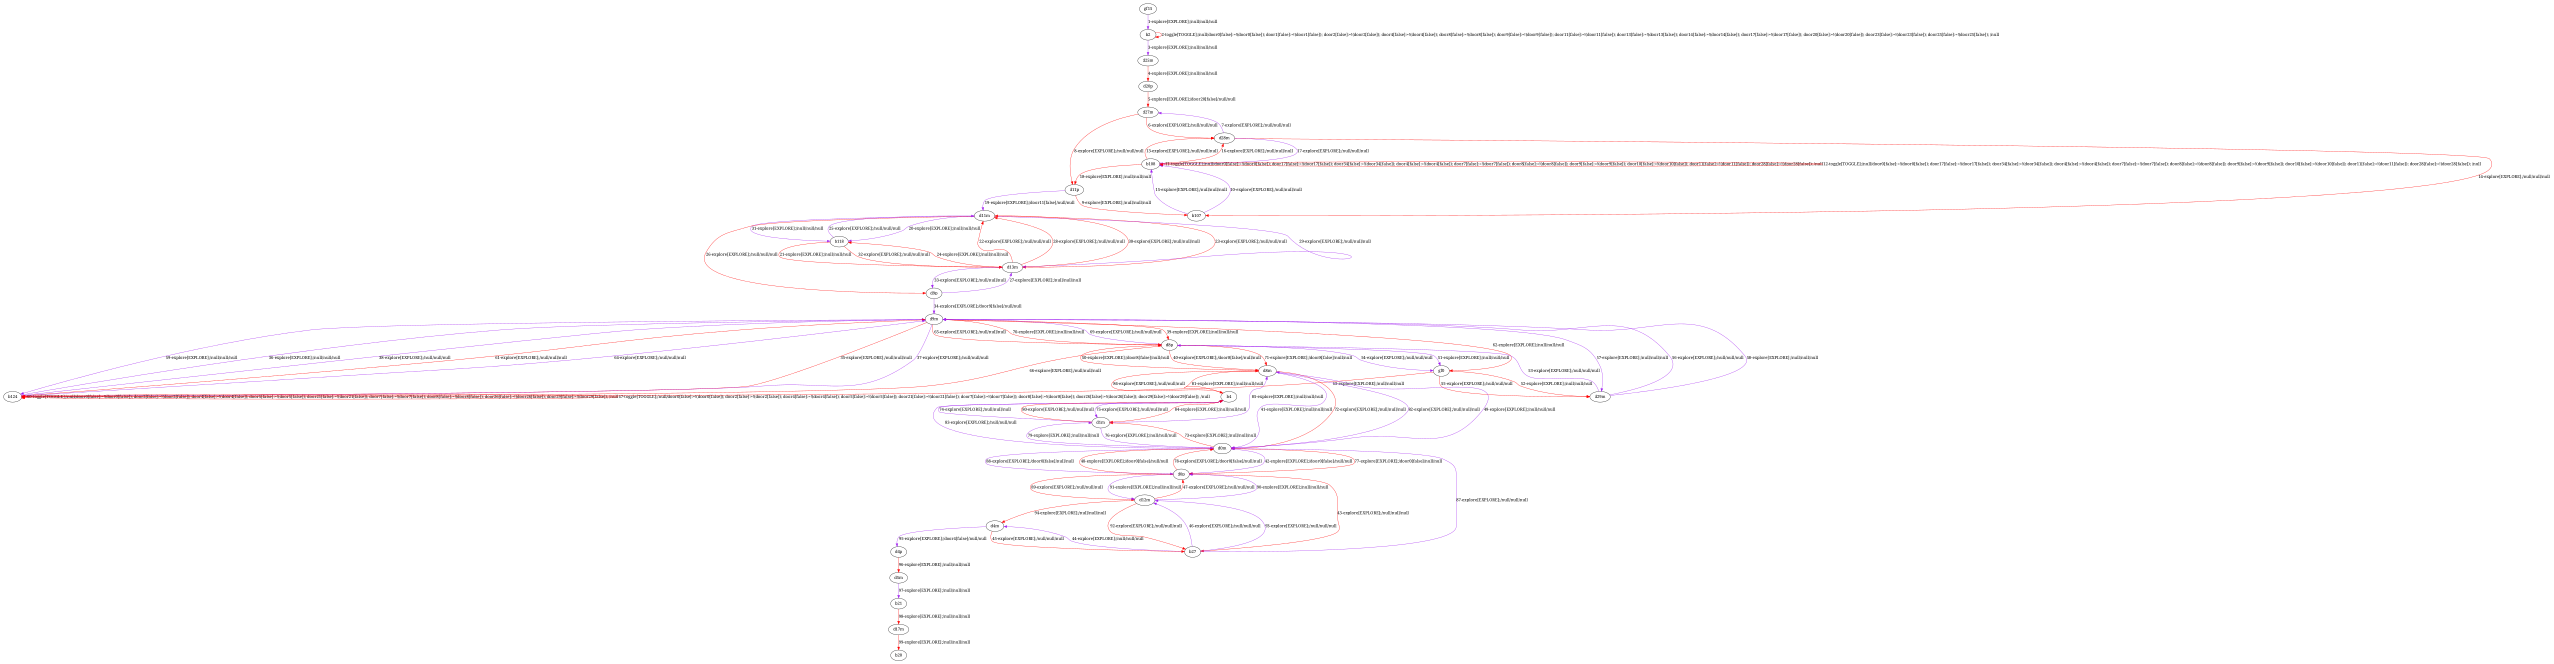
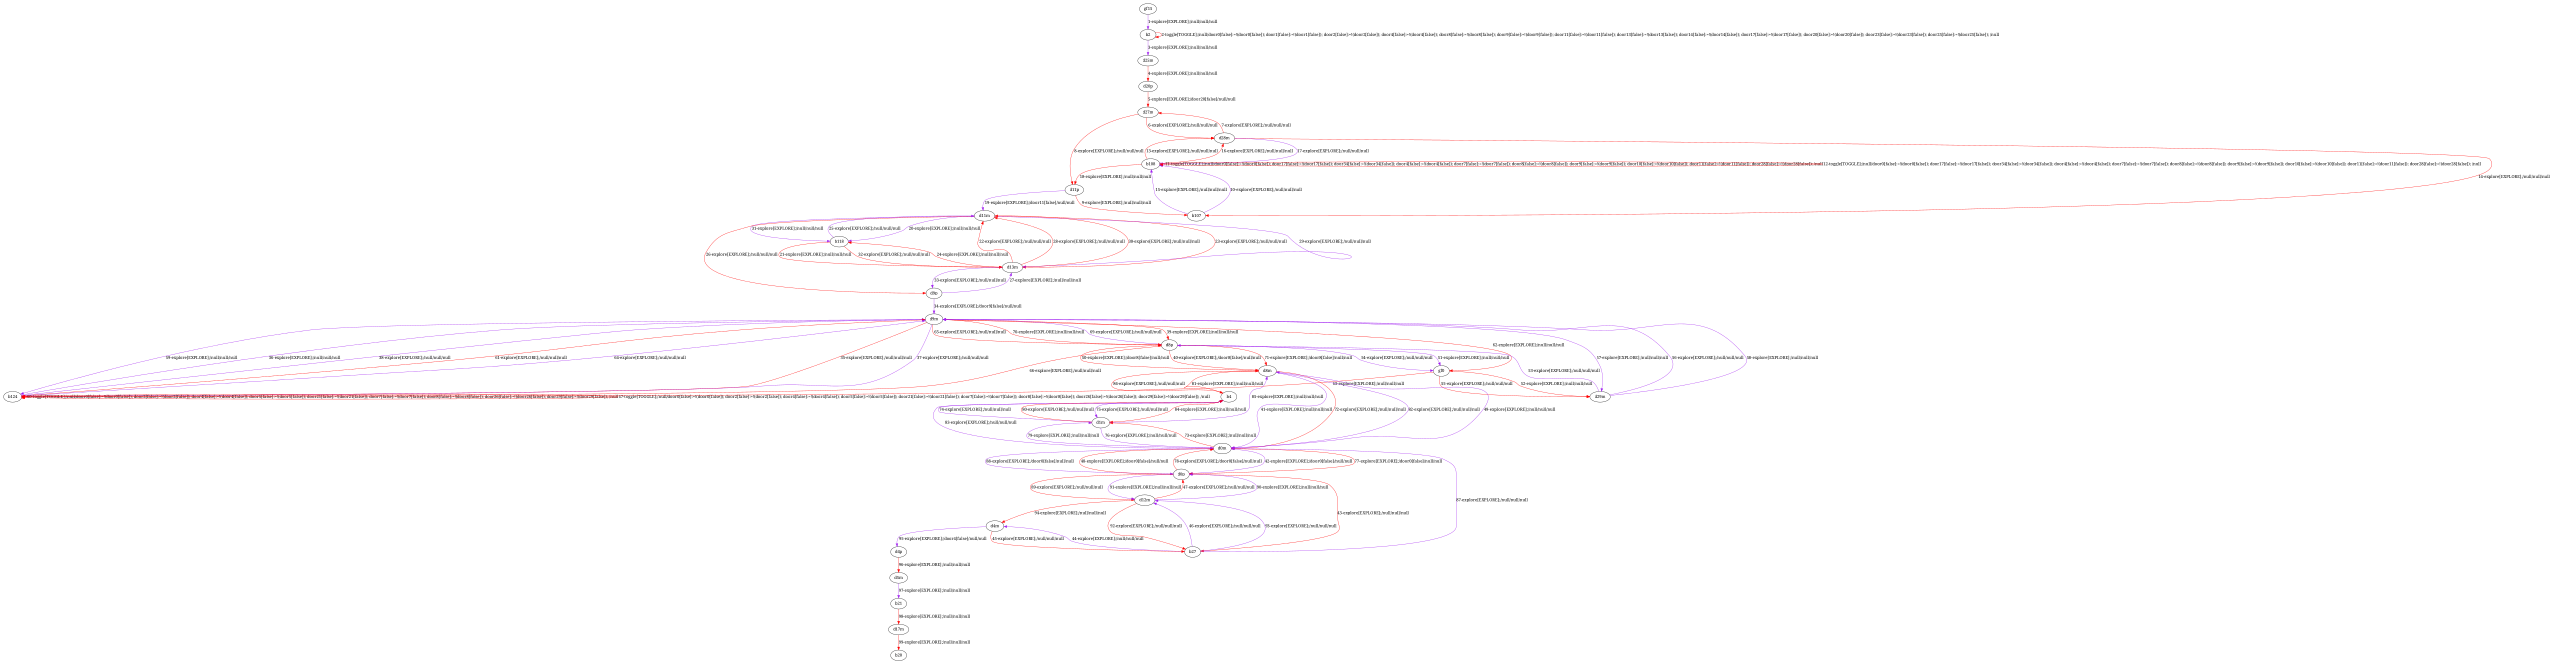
edge "d28m" -> "d27m": color purple -> red
